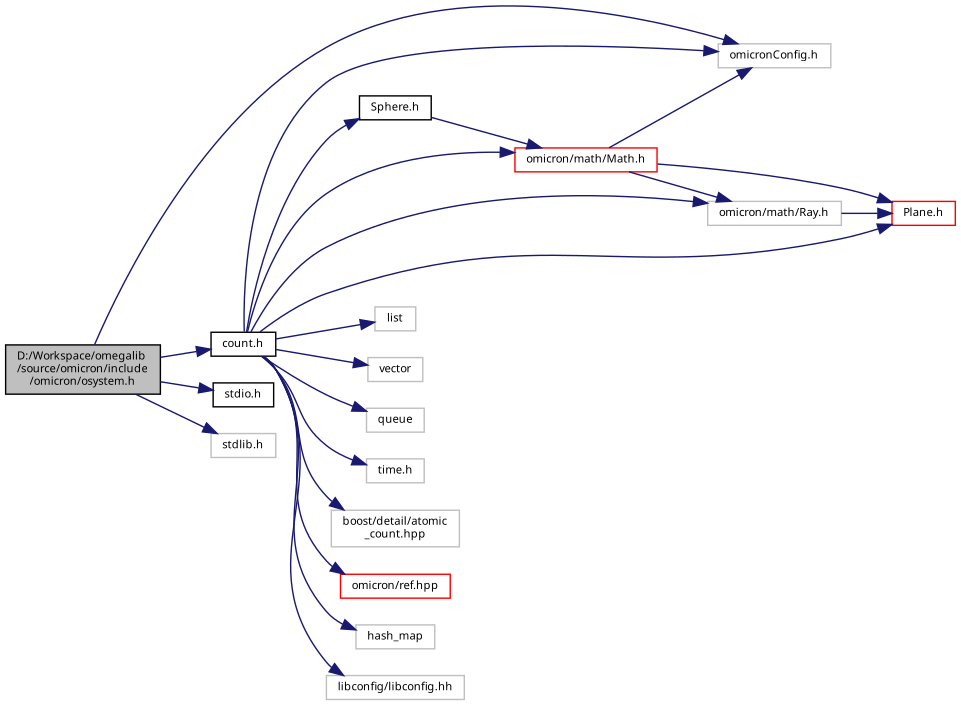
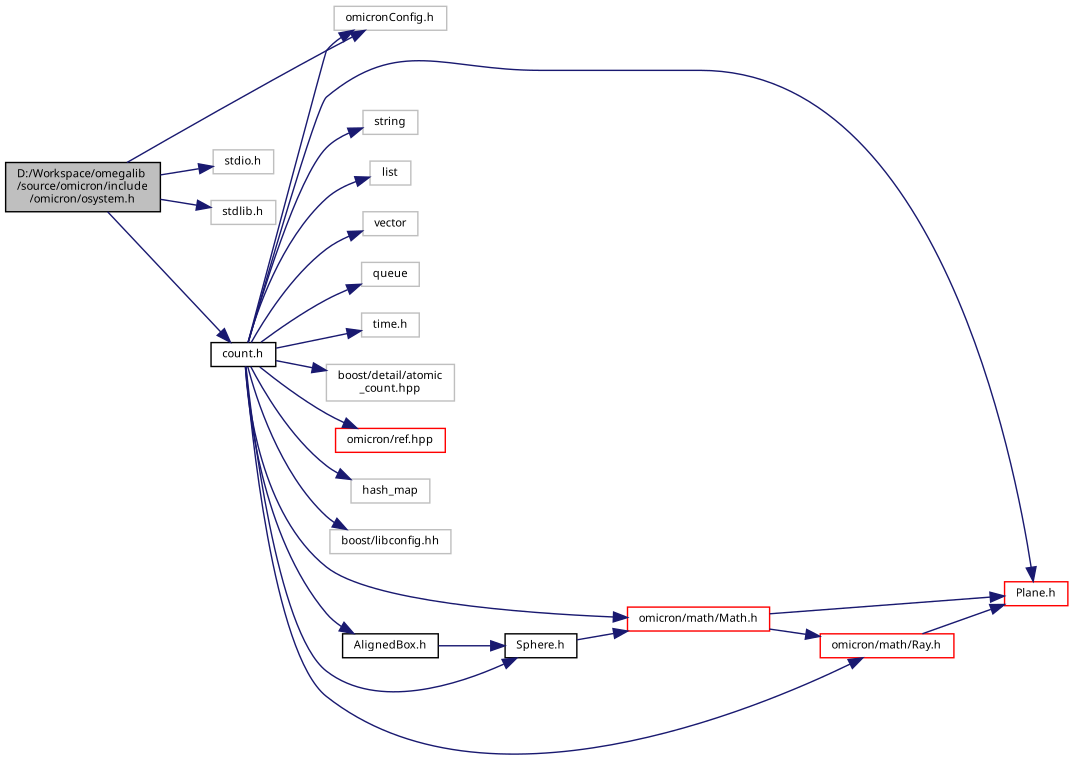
edge "omicron/math/Math.h" -> "omicronConfig.h": removed
node "string": added
node "omicron/math/Ray.h": color grey75 -> red
node "stdio.h": color black -> grey75
node "AlignedBox.h": added
node "libconfig/libconfig.hh": label "libconfig/libconfig.hh" -> "boost/libconfig.hh"
